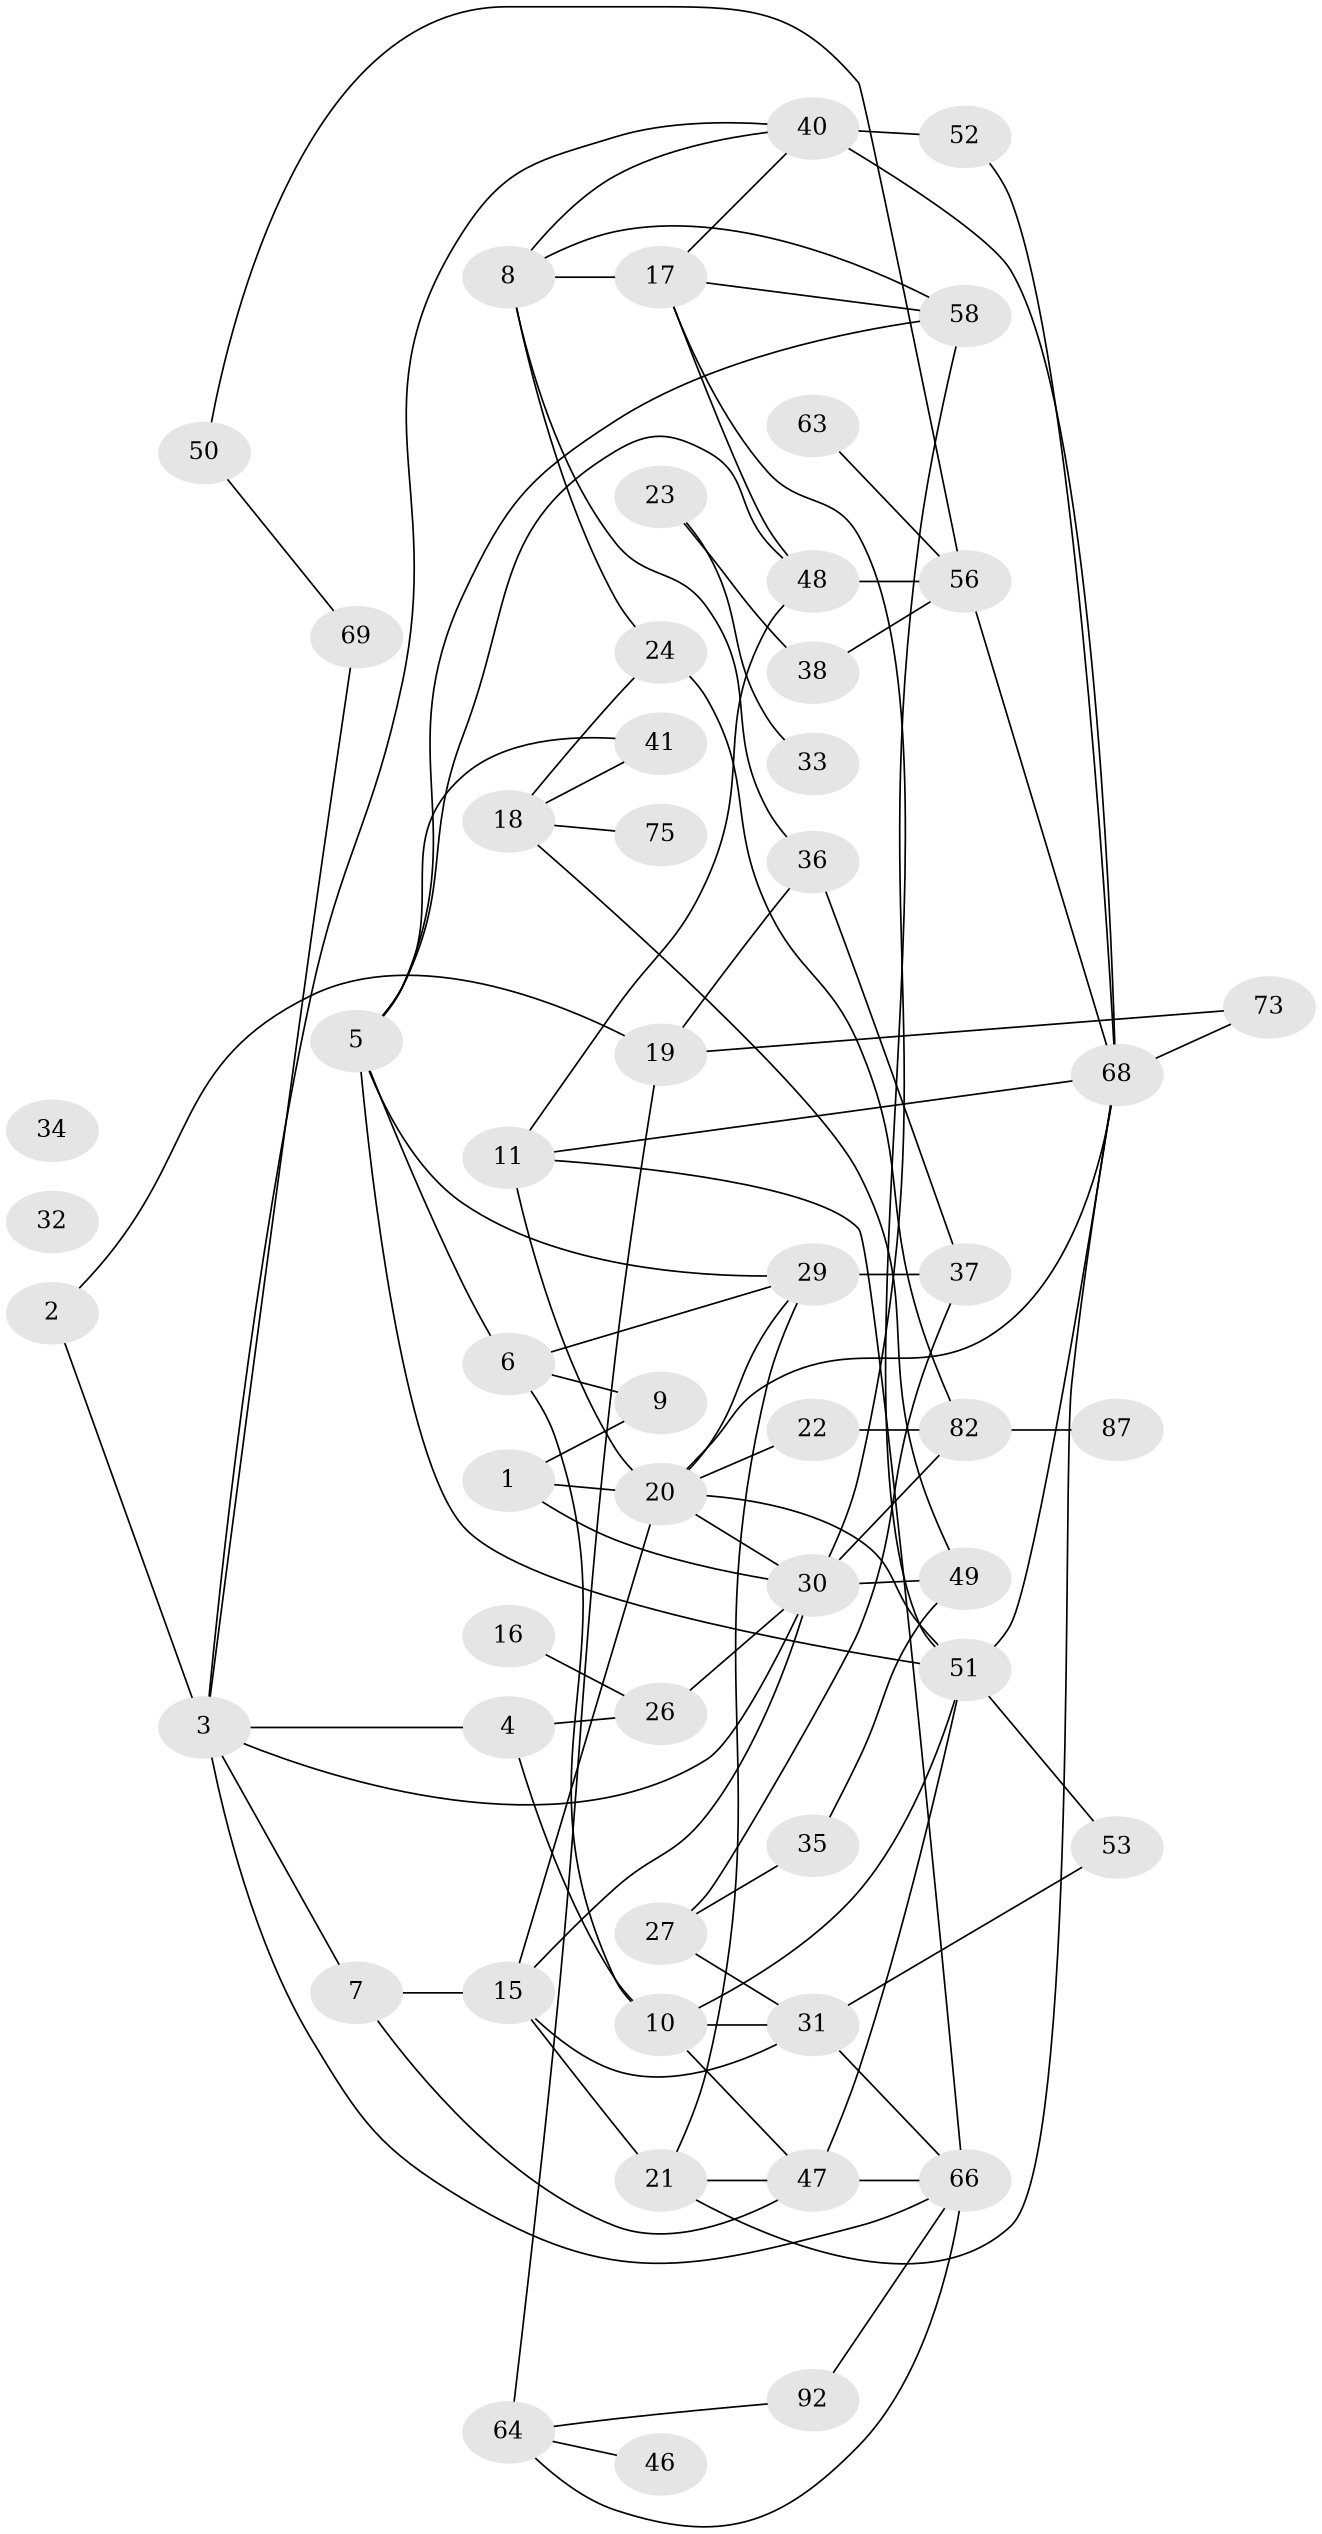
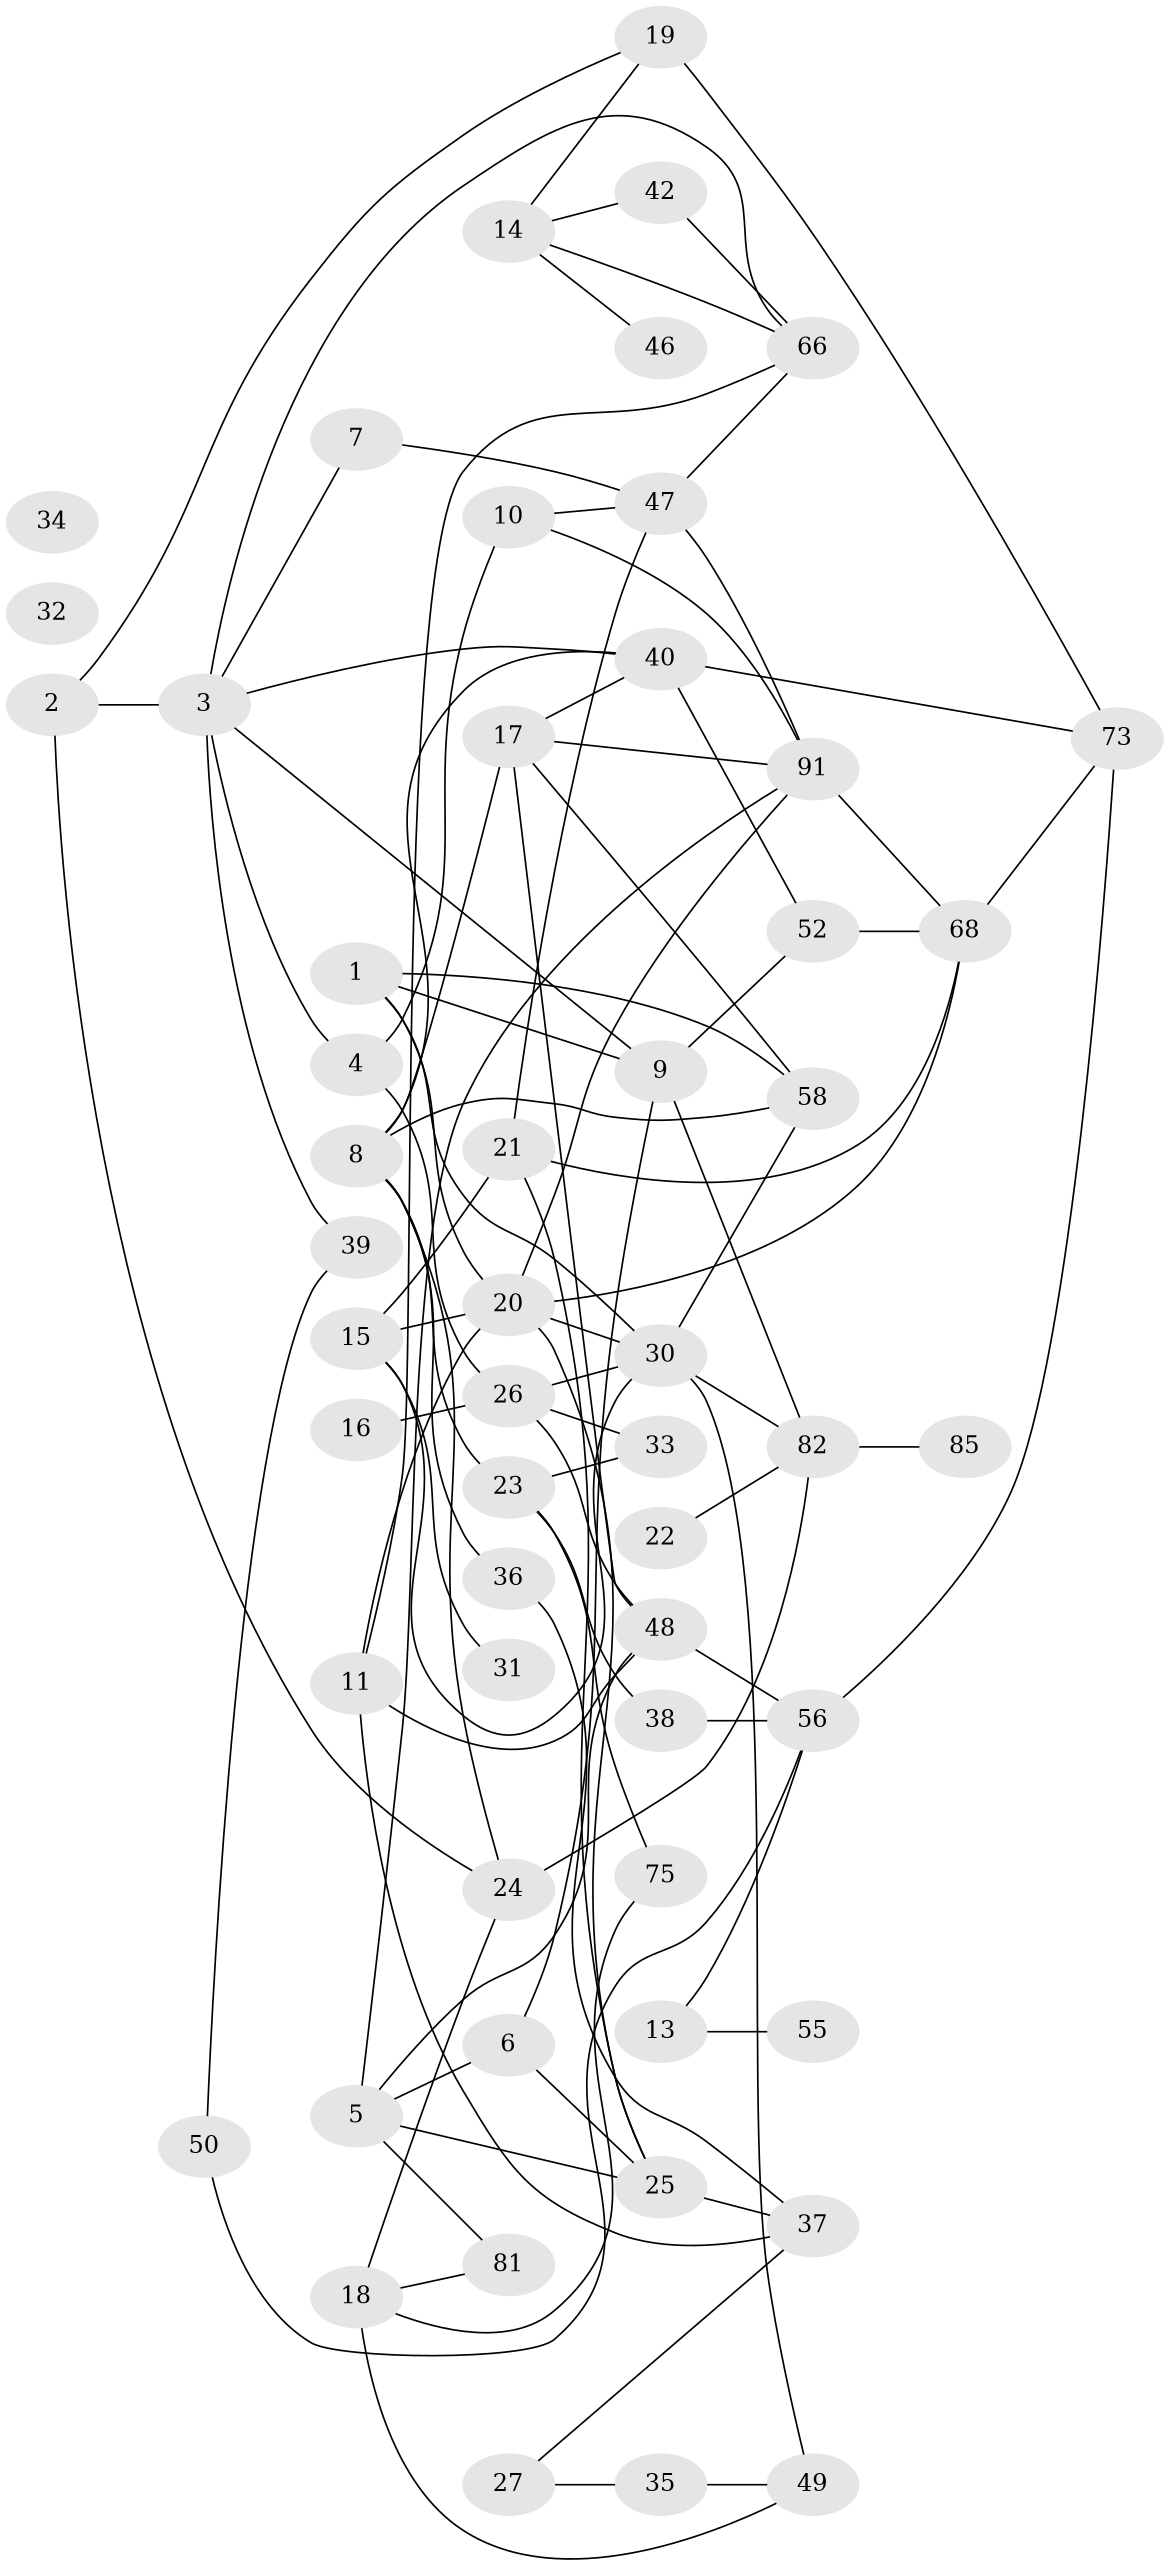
edge "40" -- "68": now "40" -- "73"
node "63": label "63" -> "13"
edge "58" -- "5": now "58" -- "1"
node "69": label "69" -> "39"
node "41": label "41" -> "81"
edge "56" -- "68": now "56" -- "73"
edge "36" -- "19": removed
edge "52" -- "9": added
edge "68" -- "11": now "37" -- "11"
edge "9" -- "82": added
node "29": label "29" -> "25"
edge "8" -- "23": added
edge "2" -- "24": added
edge "26" -- "33": added
node "87": label "87" -> "85"
edge "22" -- "20": removed
edge "26" -- "48": added
edge "6" -- "10": removed
node "51": label "51" -> "91"
edge "23" -- "75": added
edge "30" -- "3": now "9" -- "3"
node "53": removed
edge "27" -- "31": removed
edge "7" -- "15": removed
edge "10" -- "31": removed
node "55": added
edge "31" -- "66": removed
node "92": label "92" -> "42"
node "64": label "64" -> "14"
